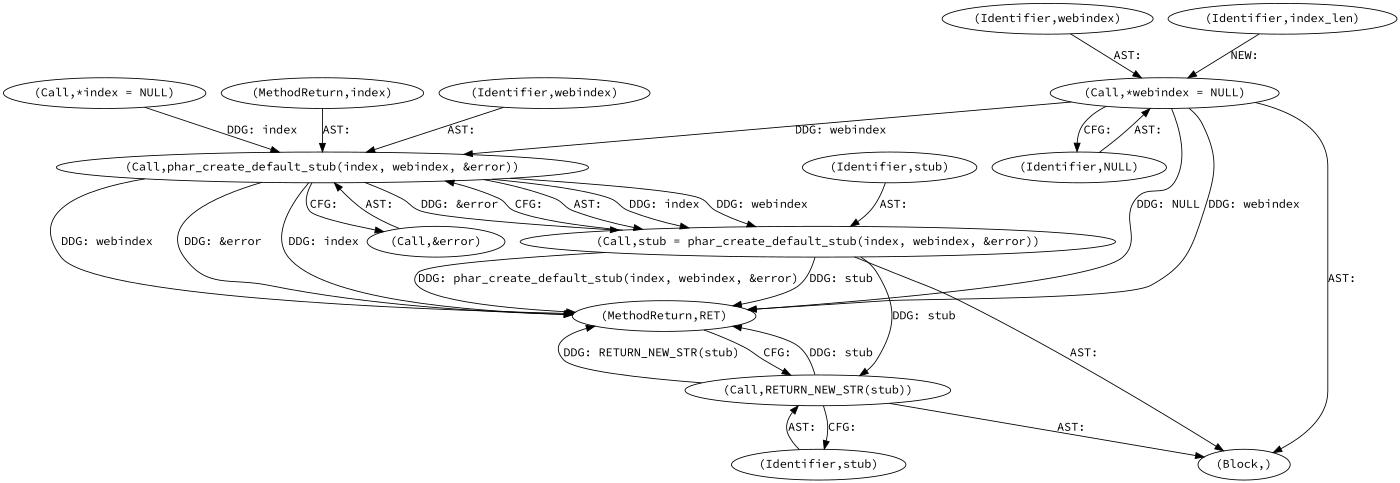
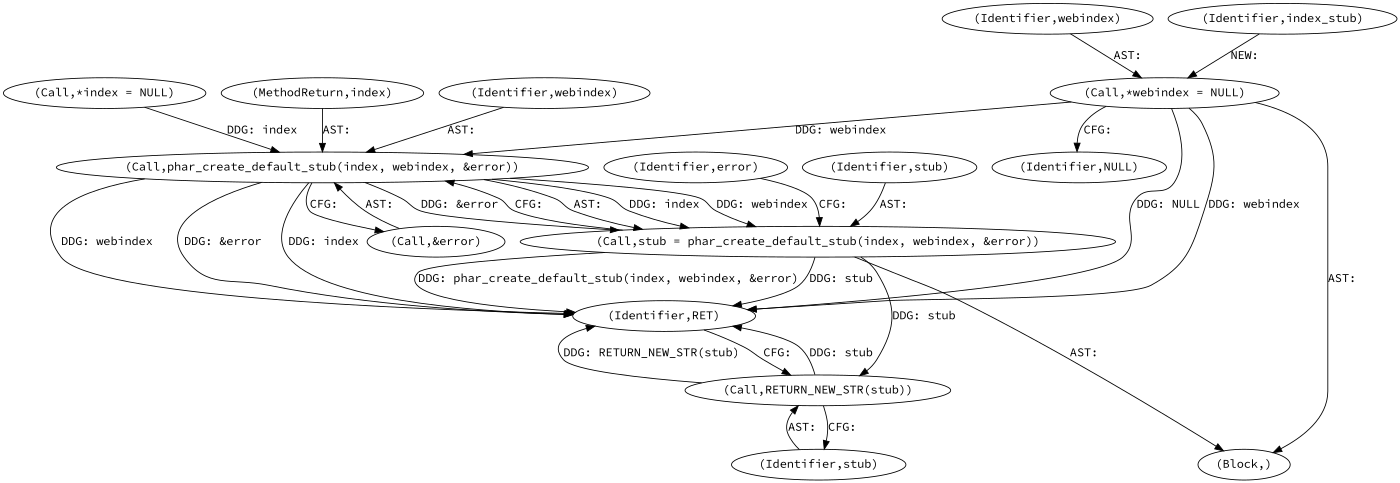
node "(Identifier,index_len)": label "(Identifier,index_len)" -> "(Identifier,index_stub)"
edge "(Identifier,NULL)" -> "(Call,*webindex = NULL)": removed, label "AST:"
node "(Identifier,error)": added
node "(MethodReturn,RET)": label "(MethodReturn,RET)" -> "(Identifier,RET)"
edge "(Call,RETURN_NEW_STR(stub))" -> "(Block,)": removed, label "AST:"
